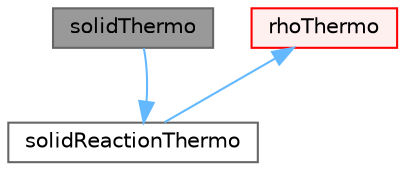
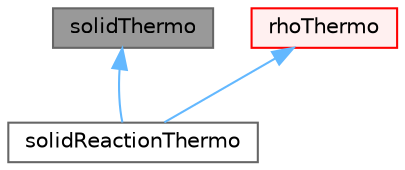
edge "solidThermo" -> "solidReactionThermo": reversed
